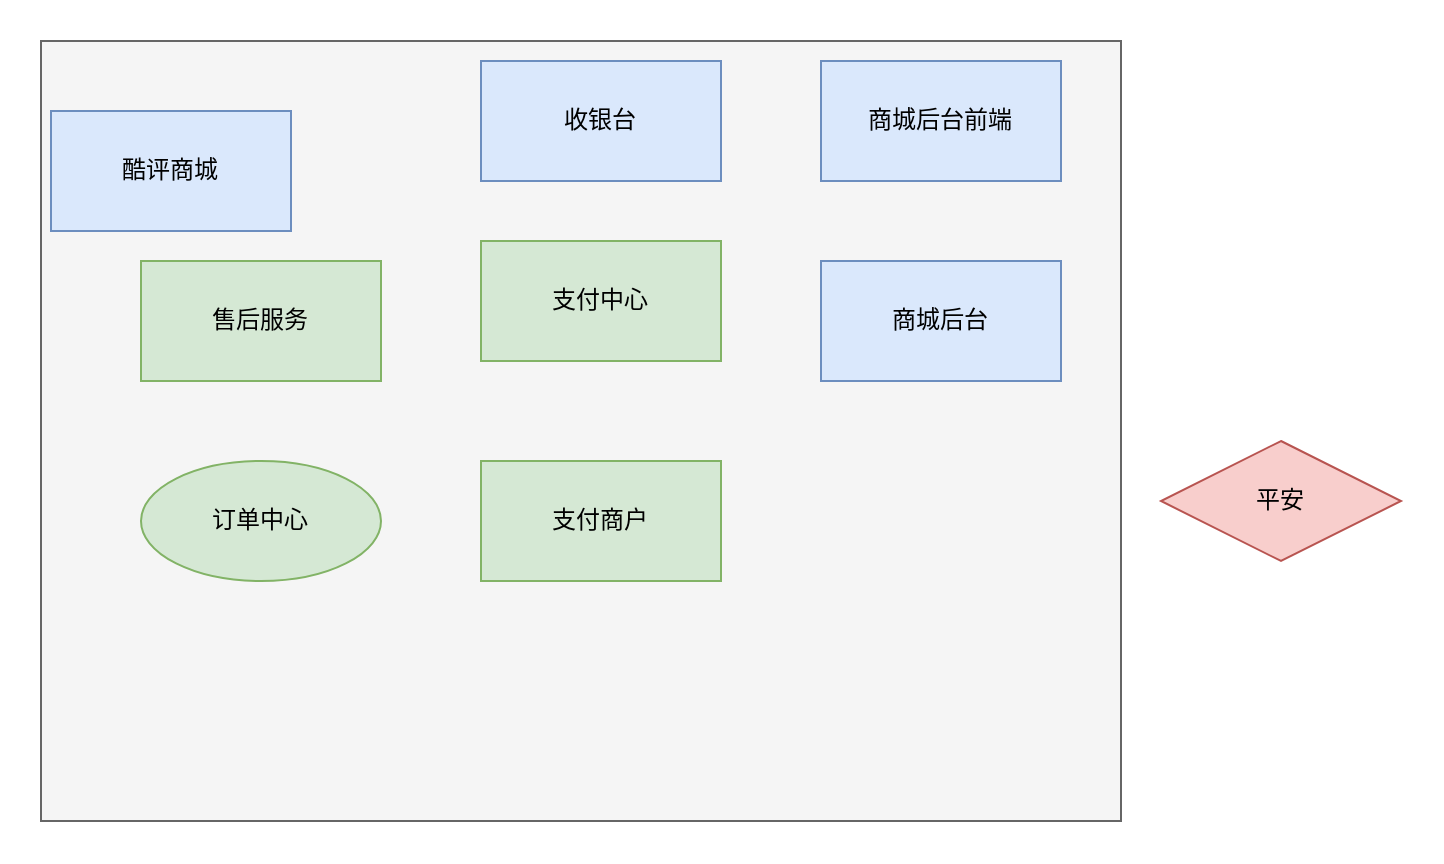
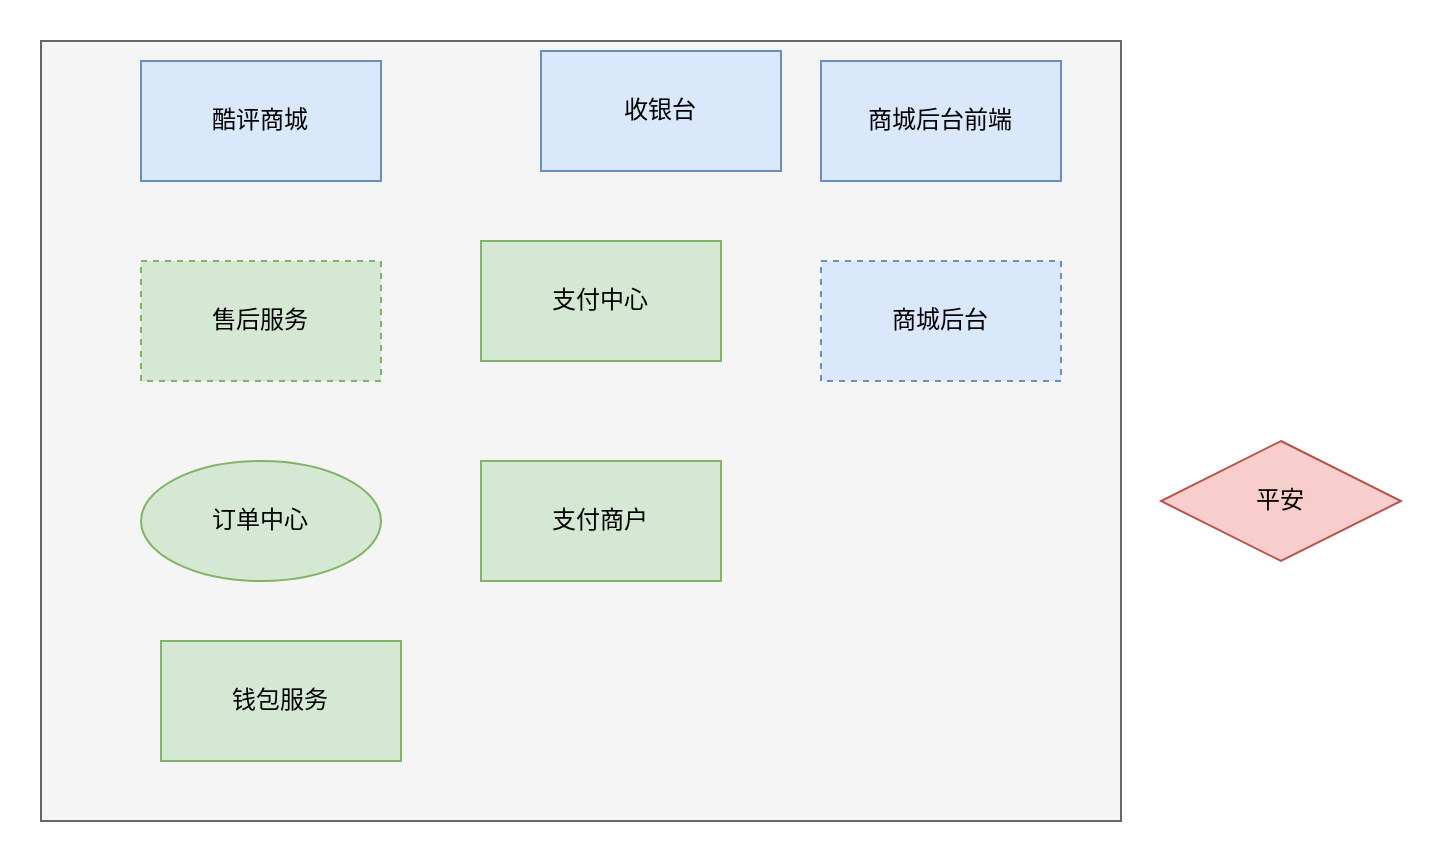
node "收银台": moved (601, 121) -> (661, 111)
node "酷评商城": moved (171, 171) -> (261, 121)
node "售后服务": style solid -> dashed
node "商城后台": style solid -> dashed
node "钱包服务": added
